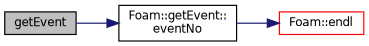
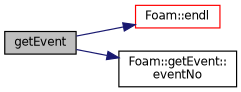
edge "Foam::getEvent:: eventNo" -> "Foam::endl": now "getEvent" -> "Foam::endl"
